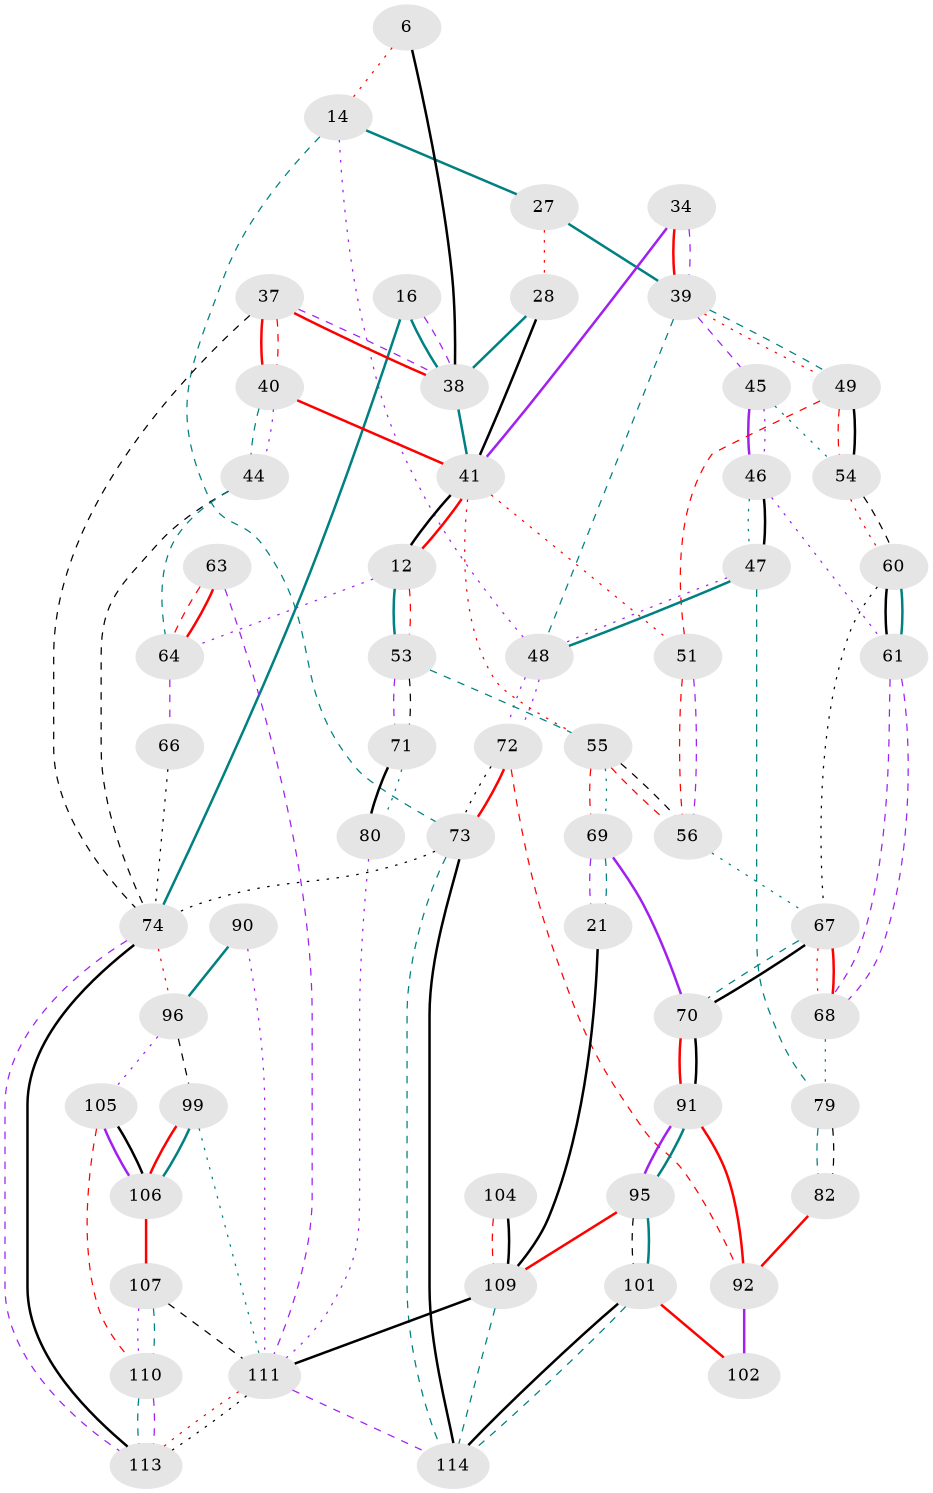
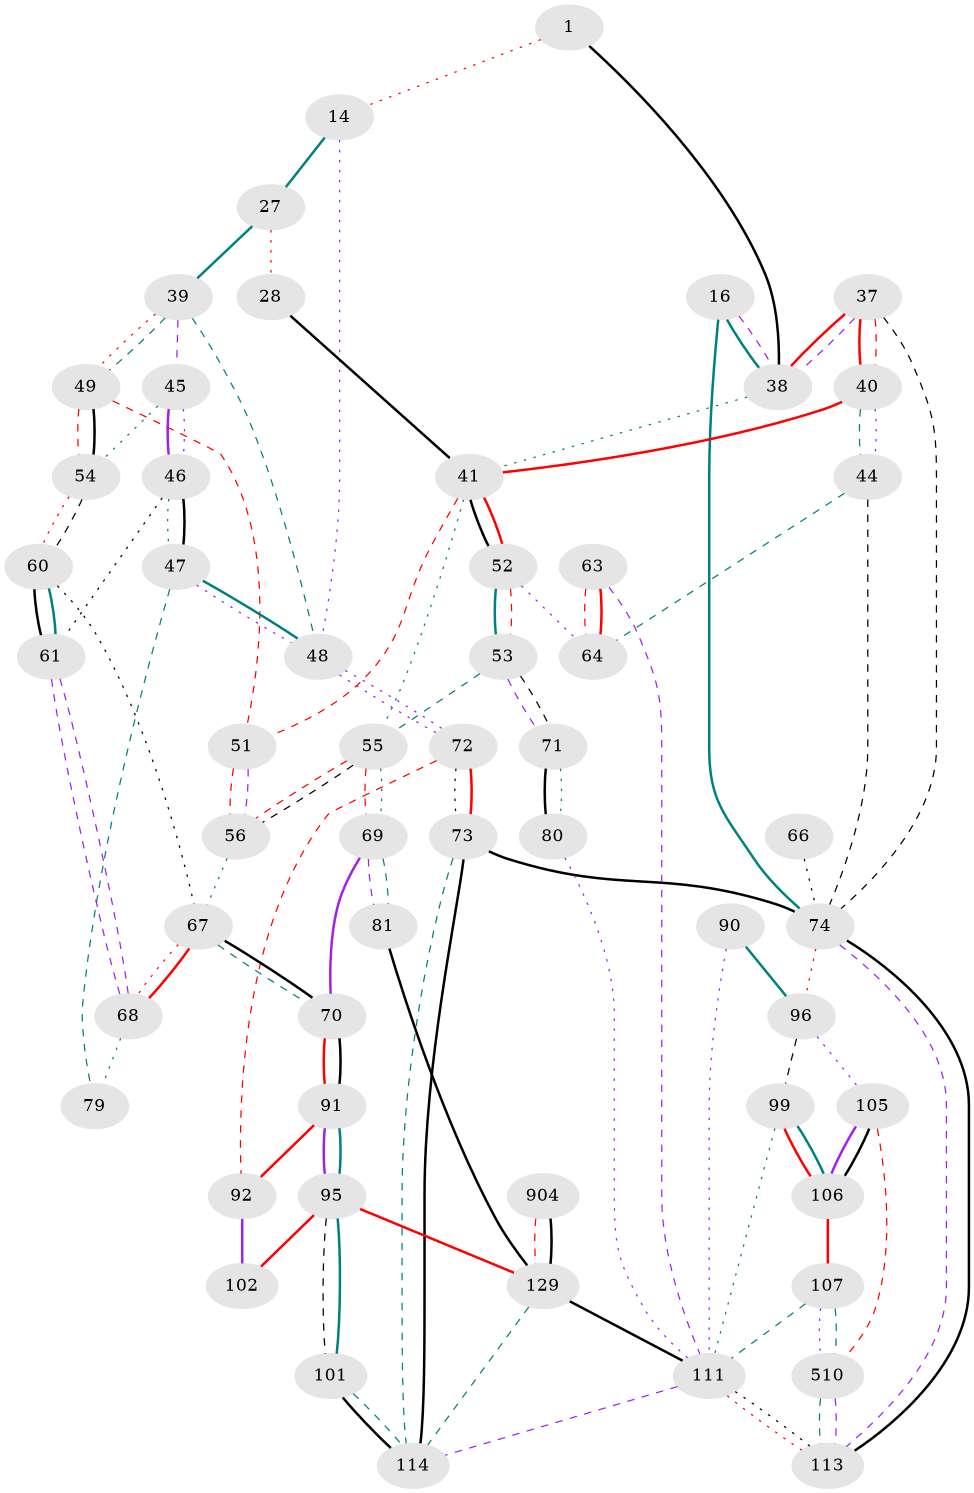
node "6": label "6" -> "1"
node "34": removed
edge "28" -- "38": removed
edge "38" -- "41": style bold -> dotted
edge "14" -- "73": removed
node "12": label "12" -> "52"
edge "46" -- "61": color purple -> black
edge "41" -- "51": style dotted -> dashed
edge "41" -- "55": color red -> teal
edge "64" -- "66": removed
edge "73" -- "74": style dotted -> bold
node "21": label "21" -> "81"
node "104": label "104" -> "904"
node "82": removed
node "109": label "109" -> "129"
edge "107" -- "111": color black -> teal
edge "101" -- "102": now "95" -- "102"
node "110": label "110" -> "510"
